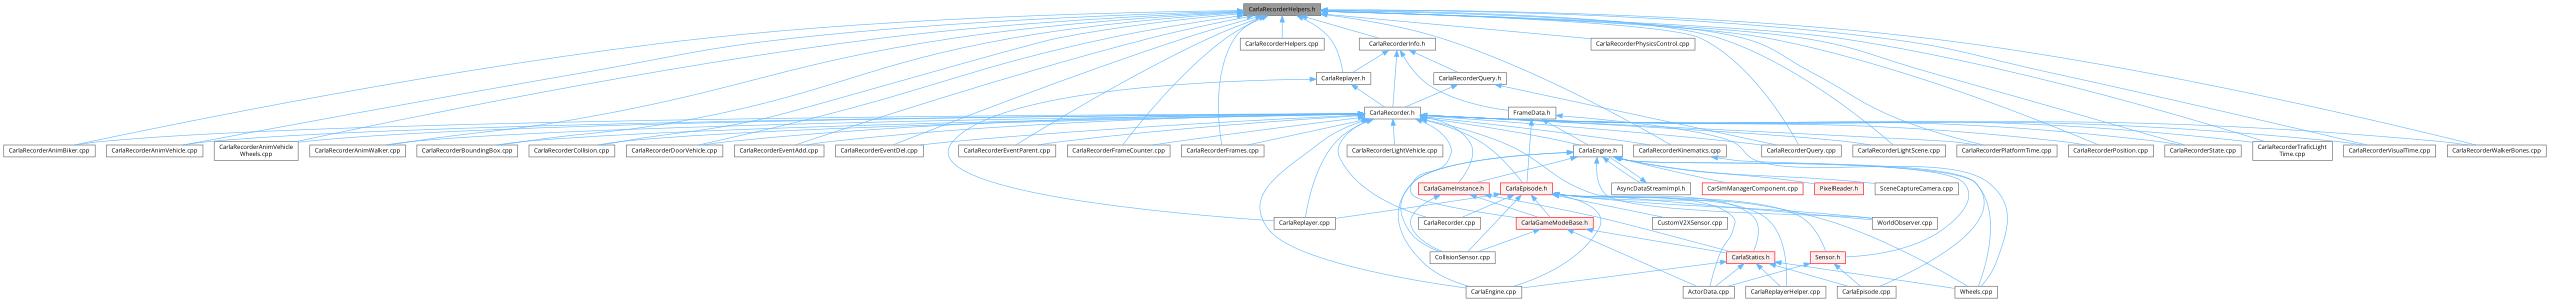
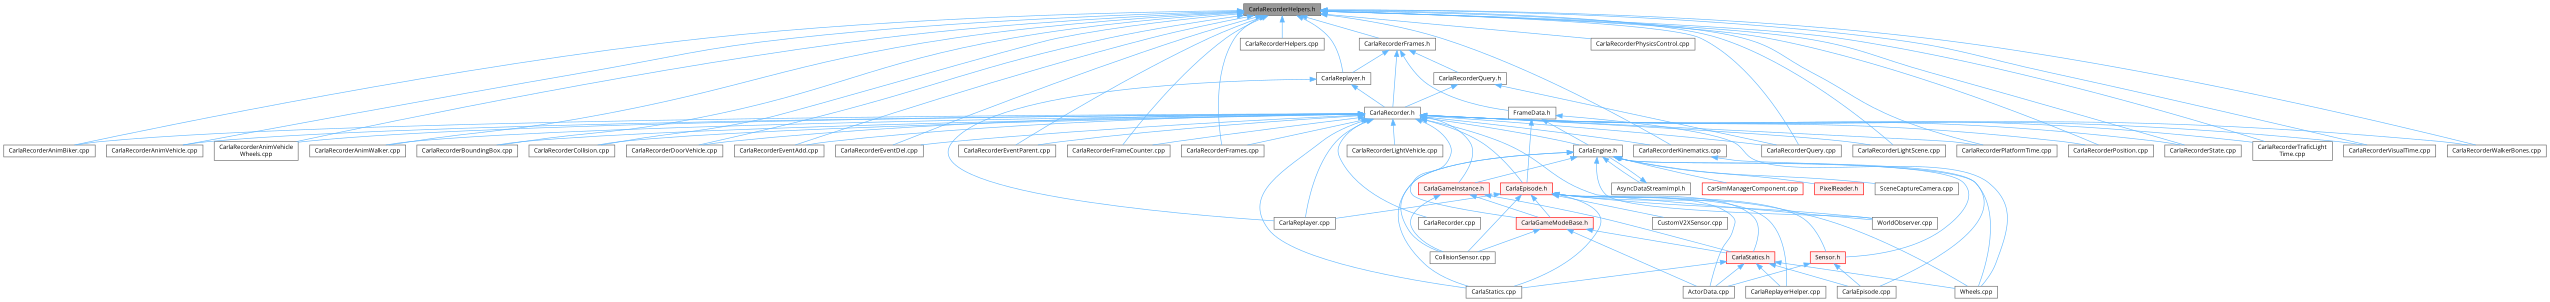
node "CarlaRecorderInfo.h": label "CarlaRecorderInfo.h" -> "CarlaRecorderFrames.h"
edge "CarlaRecorder.cpp" -> "CarlaEpisode.h": removed
node "CarlaEngine.cpp": label "CarlaEngine.cpp" -> "CarlaStatics.cpp"
